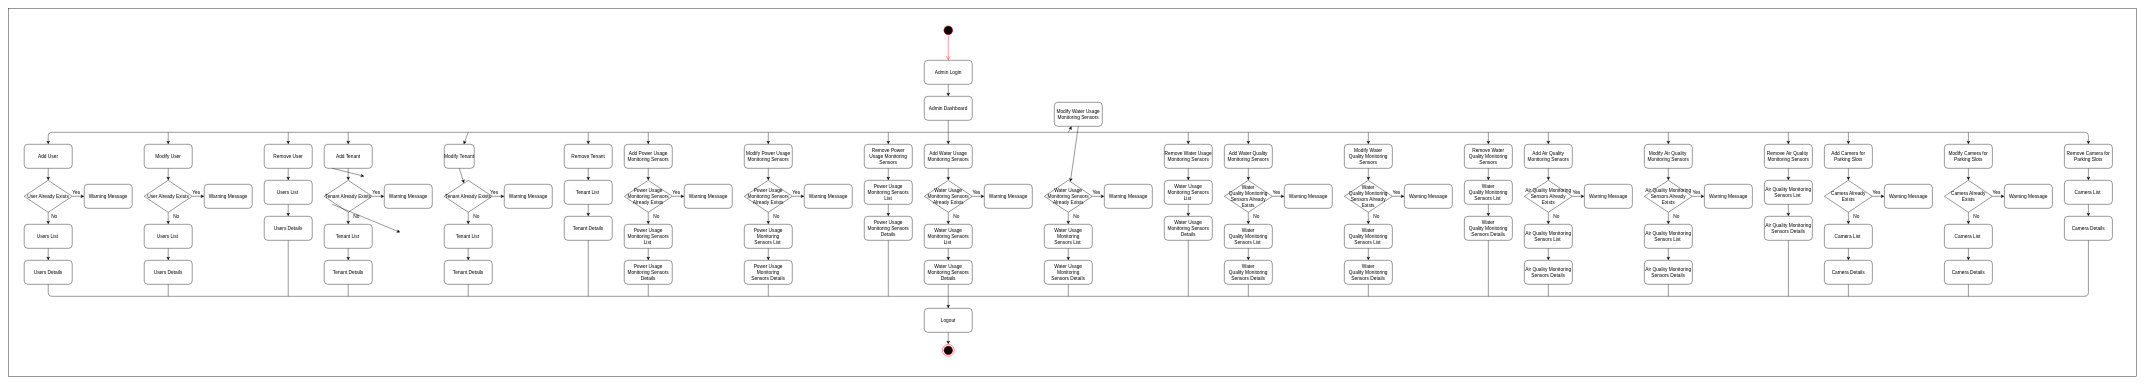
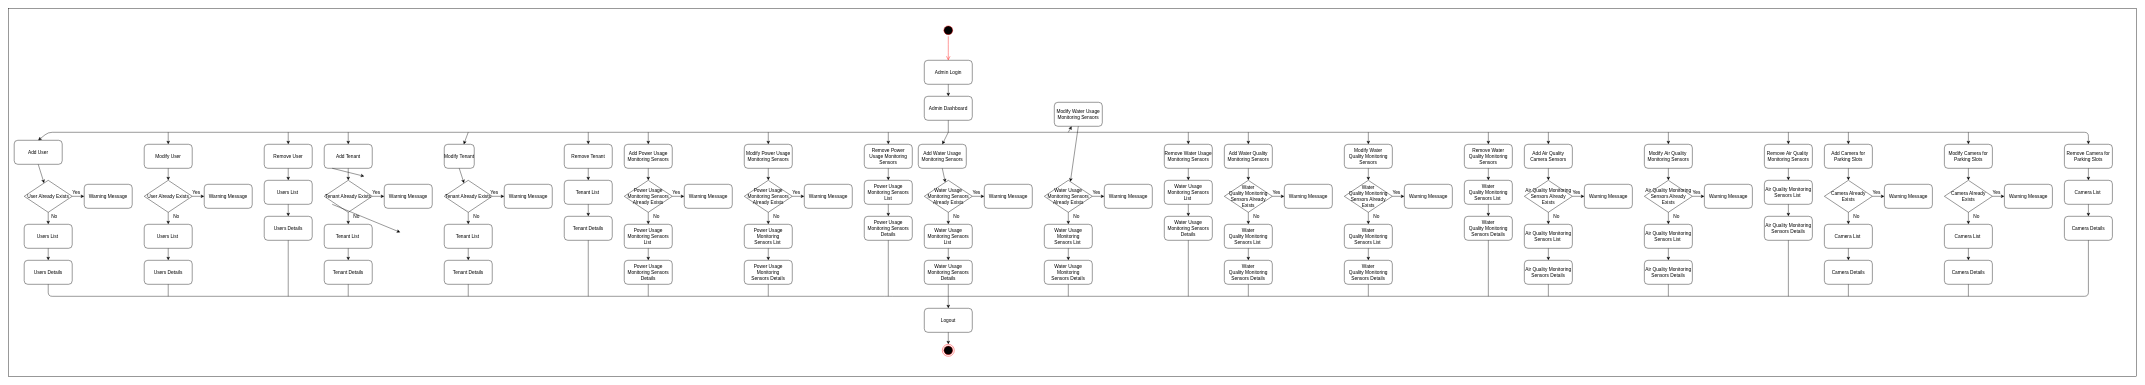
node "Add User": moved (48, 156) -> (38, 152)
node "Add Water Usage Monitoring Sensors": moved (948, 156) -> (942, 156)
node "Add Air Quality Monitoring Sensors": label "Add Air Quality Monitoring Sensors" -> "Add Air Quality Camera Sensors"
